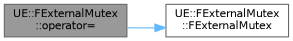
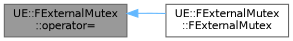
edge "UE::FExternalMutex ::operator=" -> "UE::FExternalMutex ::FExternalMutex": reversed
